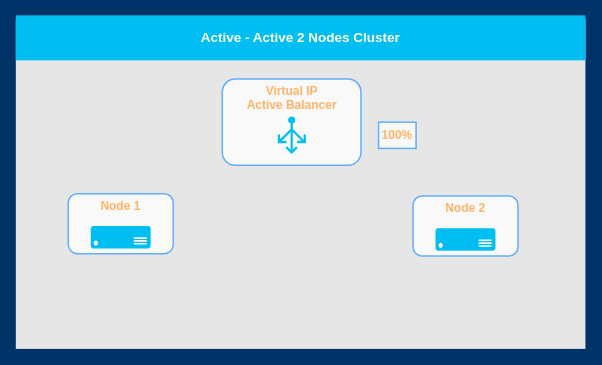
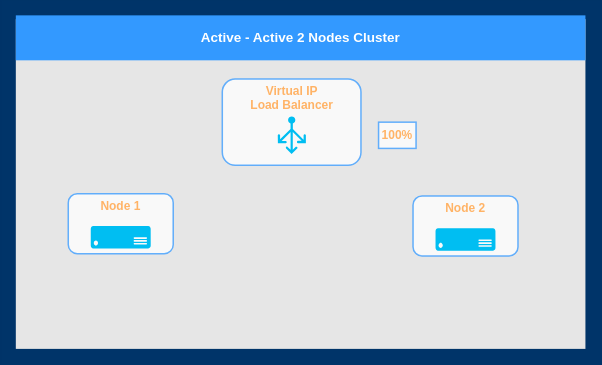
node "Active - Active 2 Nodes Cluster": fillcolor #00bef2 -> #3399ff
node "Virtual IP Active Balancer": label "Virtual IP Active Balancer" -> "Virtual IP Load Balancer"
